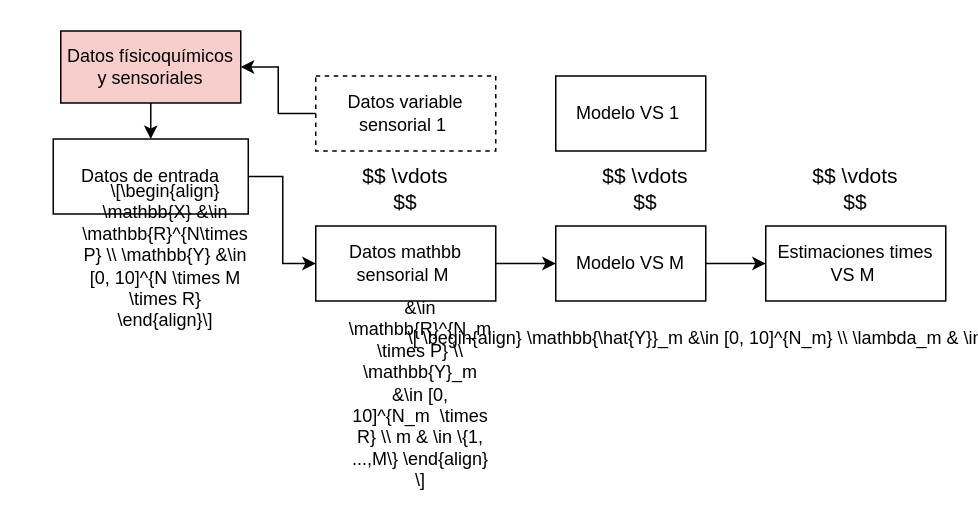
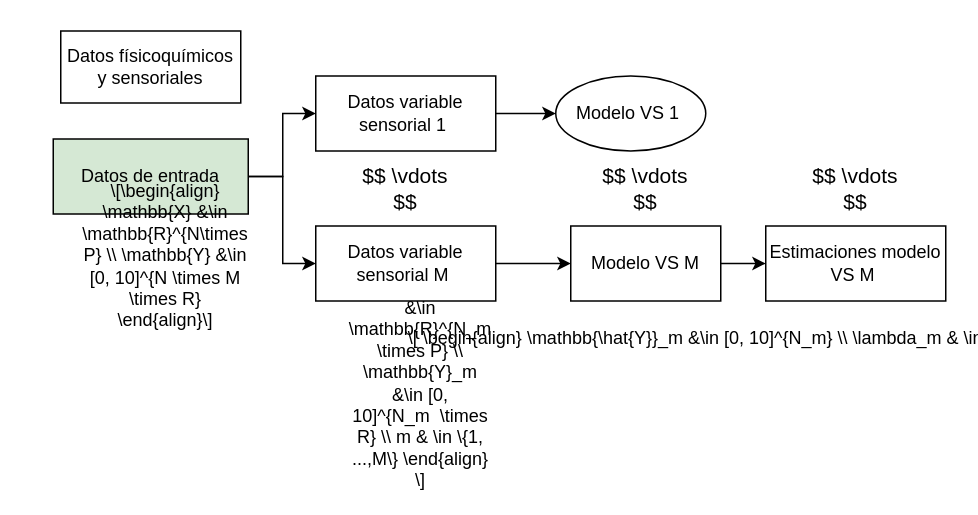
node "Datos físicoquímicos y sensoriales": fillcolor #f8cecc -> #ffffff
edge "Datos variable sensorial 1" -> "Datos físicoquímicos y sensoriales": now "Datos variable sensorial 1" -> "Modelo VS 1"
node "Datos variable sensorial 1": style dashed -> solid
node "Modelo VS 1": shape rectangle -> ellipse
edge "Datos físicoquímicos y sensoriales" -> "Datos de entrada": removed
edge "Datos de entrada" -> "Datos variable sensorial 1": added
node "Datos de entrada": fillcolor #ffffff -> #d5e8d4
node "Datos mathbb sensorial M": label "Datos mathbb sensorial M" -> "Datos variable sensorial M"
node "Modelo VS M": moved (631, 263) -> (646, 263)
node "Estimaciones times VS M": label "Estimaciones times VS M" -> "Estimaciones modelo VS M"
